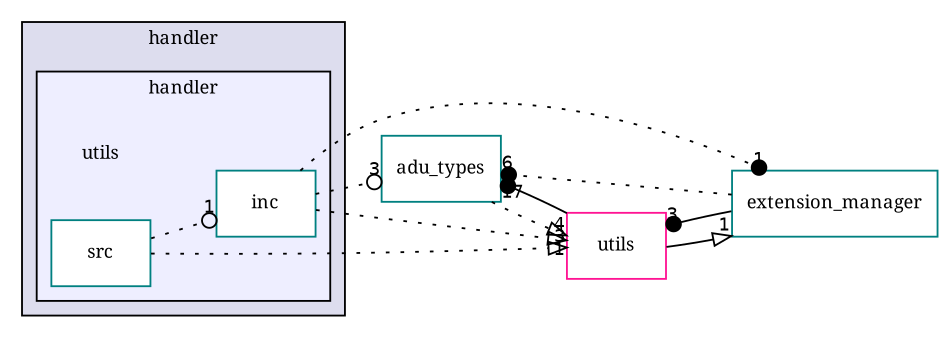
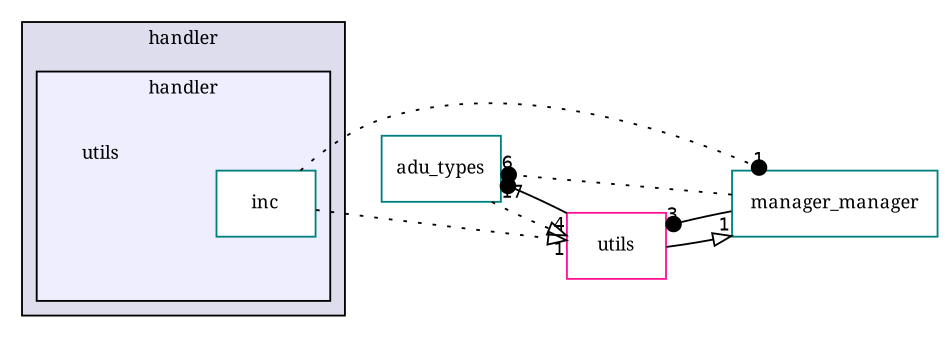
edge "inc" -> "adu_types": removed
node "extension_manager": label "extension_manager" -> "manager_manager"
node "src": removed
